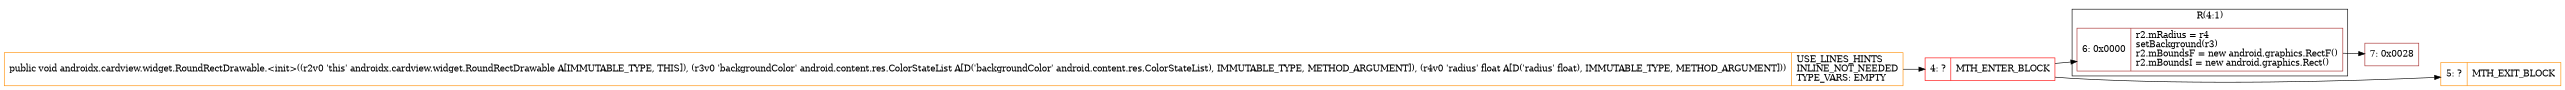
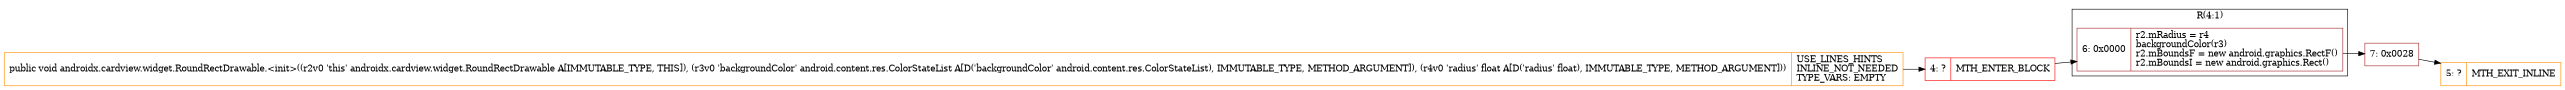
node "6: 0x0000": text "setBackground(r3)" -> "backgroundColor(r3)"
node "5: ?": text "MTH_EXIT_BLOCK" -> "MTH_EXIT_INLINE"
edge "4: ?" -> "5: ?": now "7: 0x0028" -> "5: ?"
